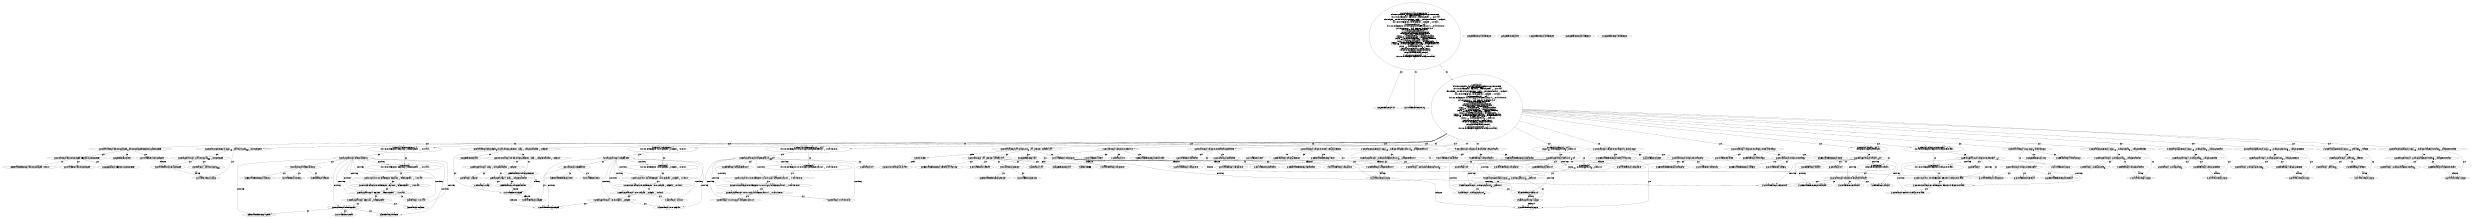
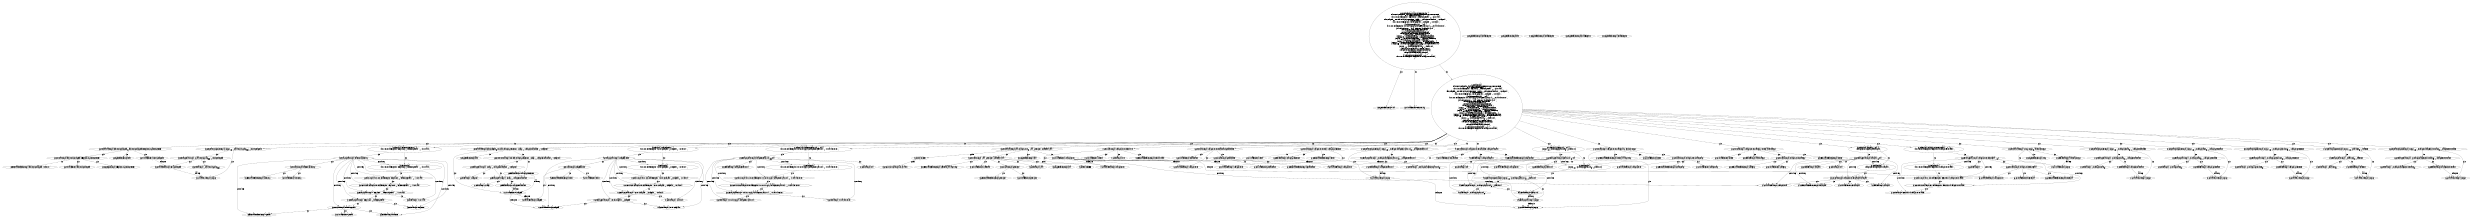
edge "15:CtVirtualElement@weblogicServer" -> "32:CtVariableReadImpl@weblogicServer": removed, label "Define-Use"
edge "20:CtFieldReadImpl@additionalJvmArgs" -> "20:CtVirtualElement@jvmArgs": added, label "Data Dep"
edge "36:CtBinaryOperatorImpl@weblogicServer.executeJava() != 0" -> "36:CtVariableReadImpl@weblogicServer": now "36:CtBinaryOperatorImpl@weblogicServer.executeJava() != 0" -> "36:CtInvocationImpl@weblogicServer.executeJava()"
node "4:CtFieldReadImpl@beaHome": removed
edge "8:CtFieldReadImpl@weblogicDomainName" -> "7:CtVirtualElement@configFile": label "Dep Dep" -> "Data Dep"
